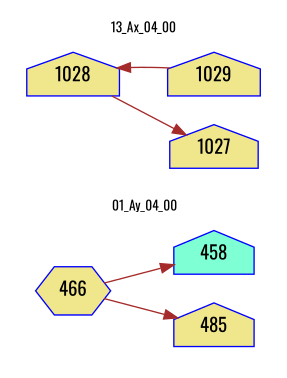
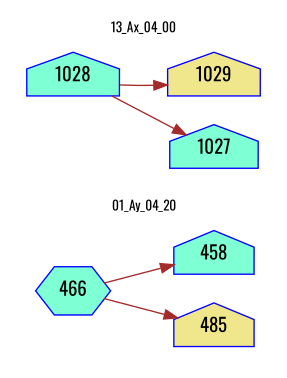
edge "1029" -> "1028": reversed
node "1028": fillcolor khaki -> aquamarine
node "1027": fillcolor khaki -> aquamarine
cluster "01_Ay_04_00": label "01_Ay_04_00" -> "01_Ay_04_20"
node "466": fillcolor khaki -> aquamarine
